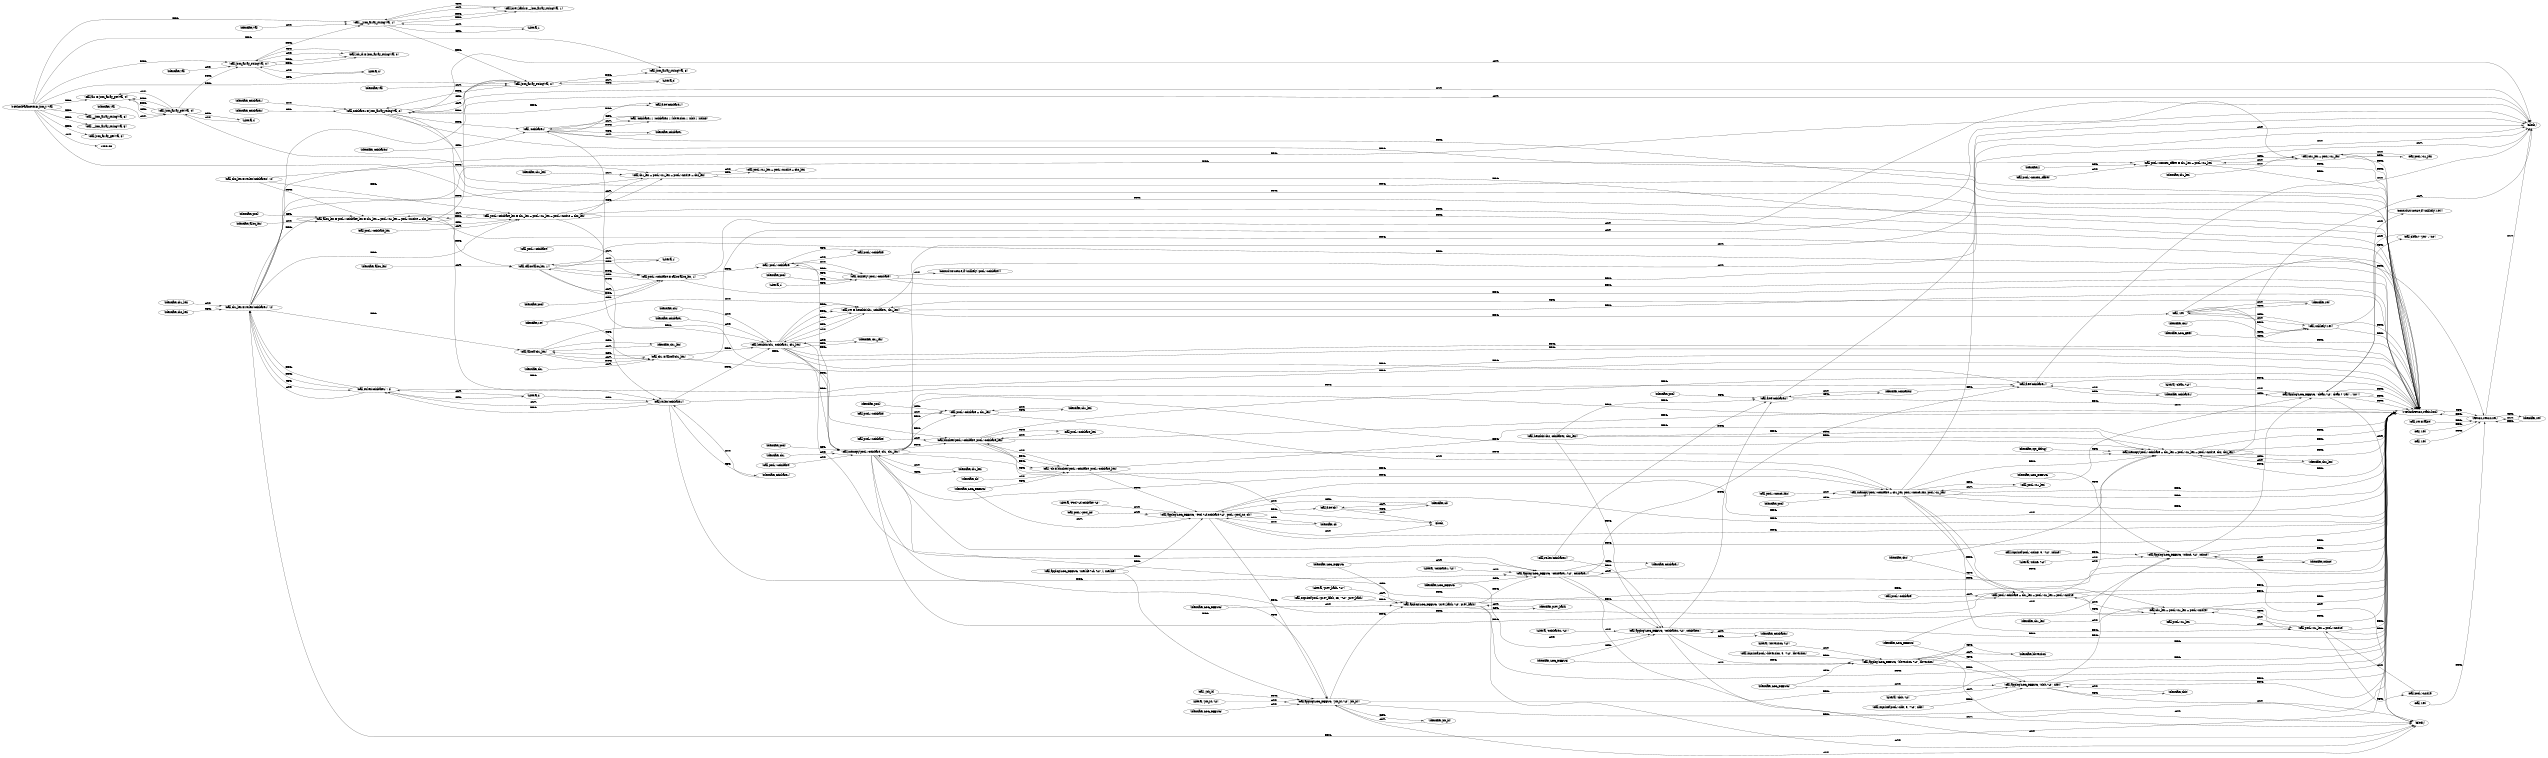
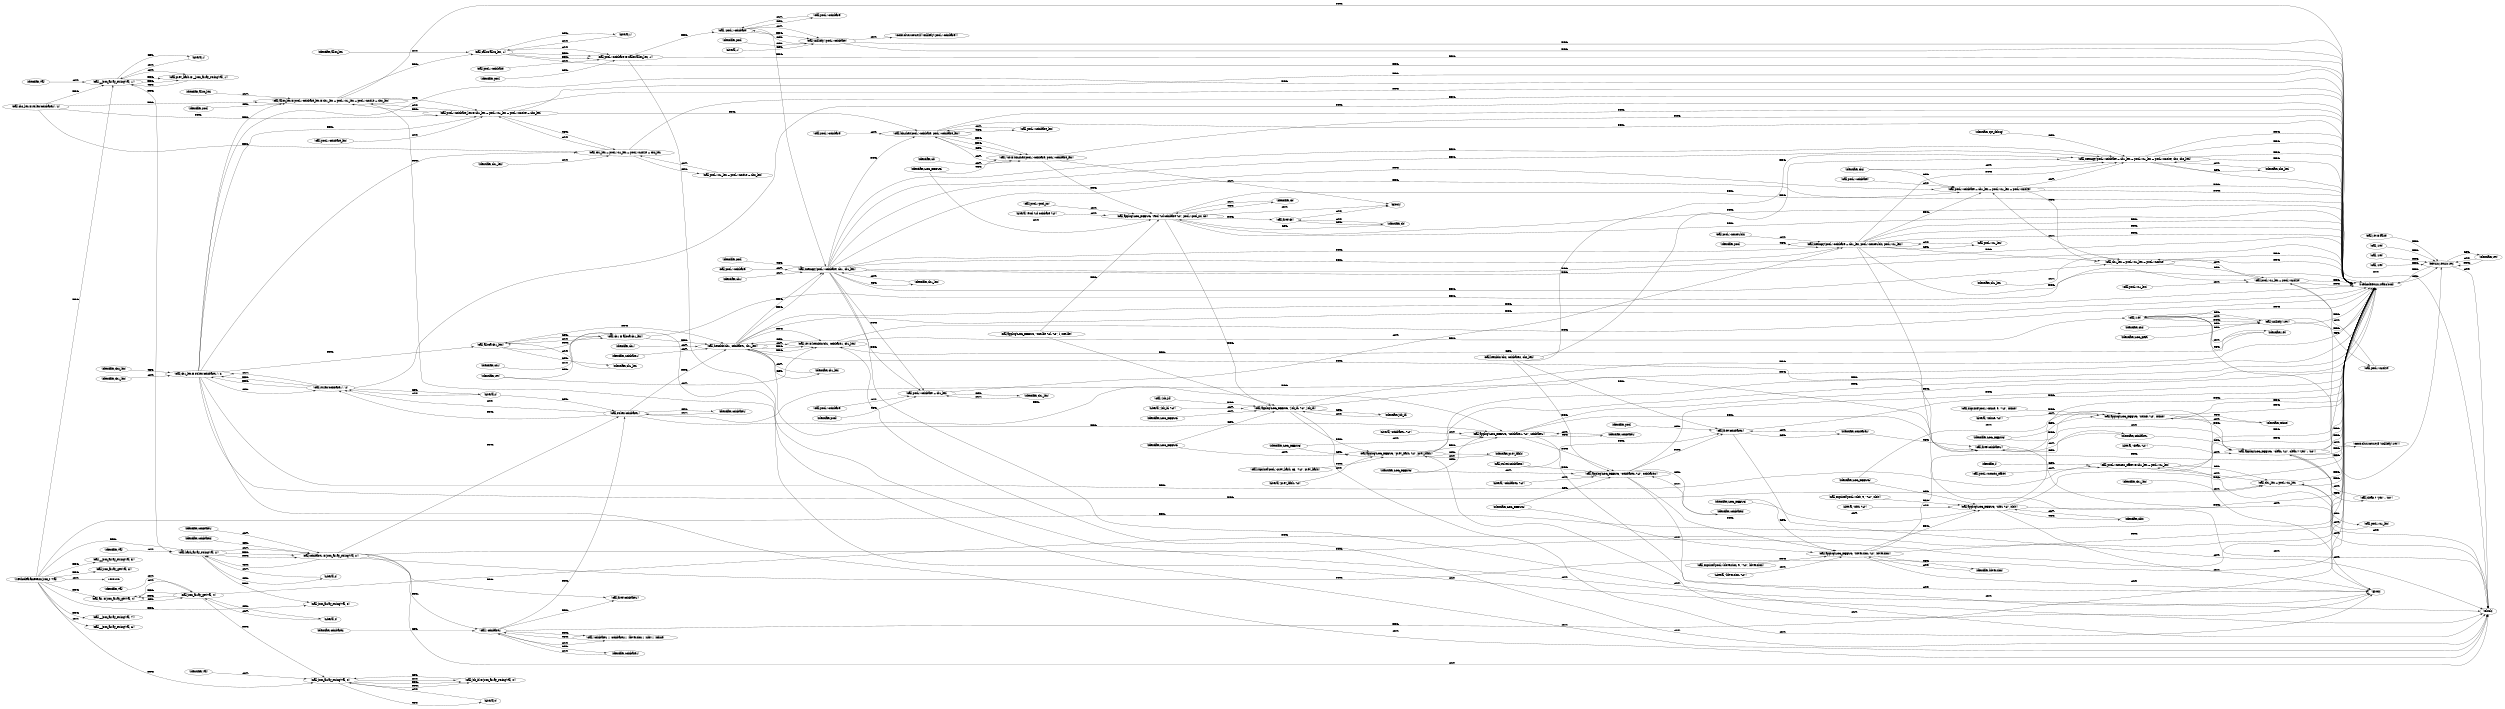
edge "(Call,json_array_string(val, 0))" -> "(Call,__json_array_string(val, 1))": now "(Call,cb2_len = strlen(coinbase2) / 2)" -> "(Call,__json_array_string(val, 1))"
node "(Call,json_array_string(val, 2))": label "(Call,json_array_string(val, 2))" -> "(Call,hash_array_string(val, 2))"
edge "(MethodParameterIn,json_t *val)" -> "(Call,__json_array_string(val, 6))": label "DDG: " -> "AST: "
edge "(Call,pool->coinbase = calloc(alloc_len, 1))" -> "(Call,calloc(alloc_len, 1))": removed, label "CFG:"
node "(Call,__json_array_string(val, 7))": added
